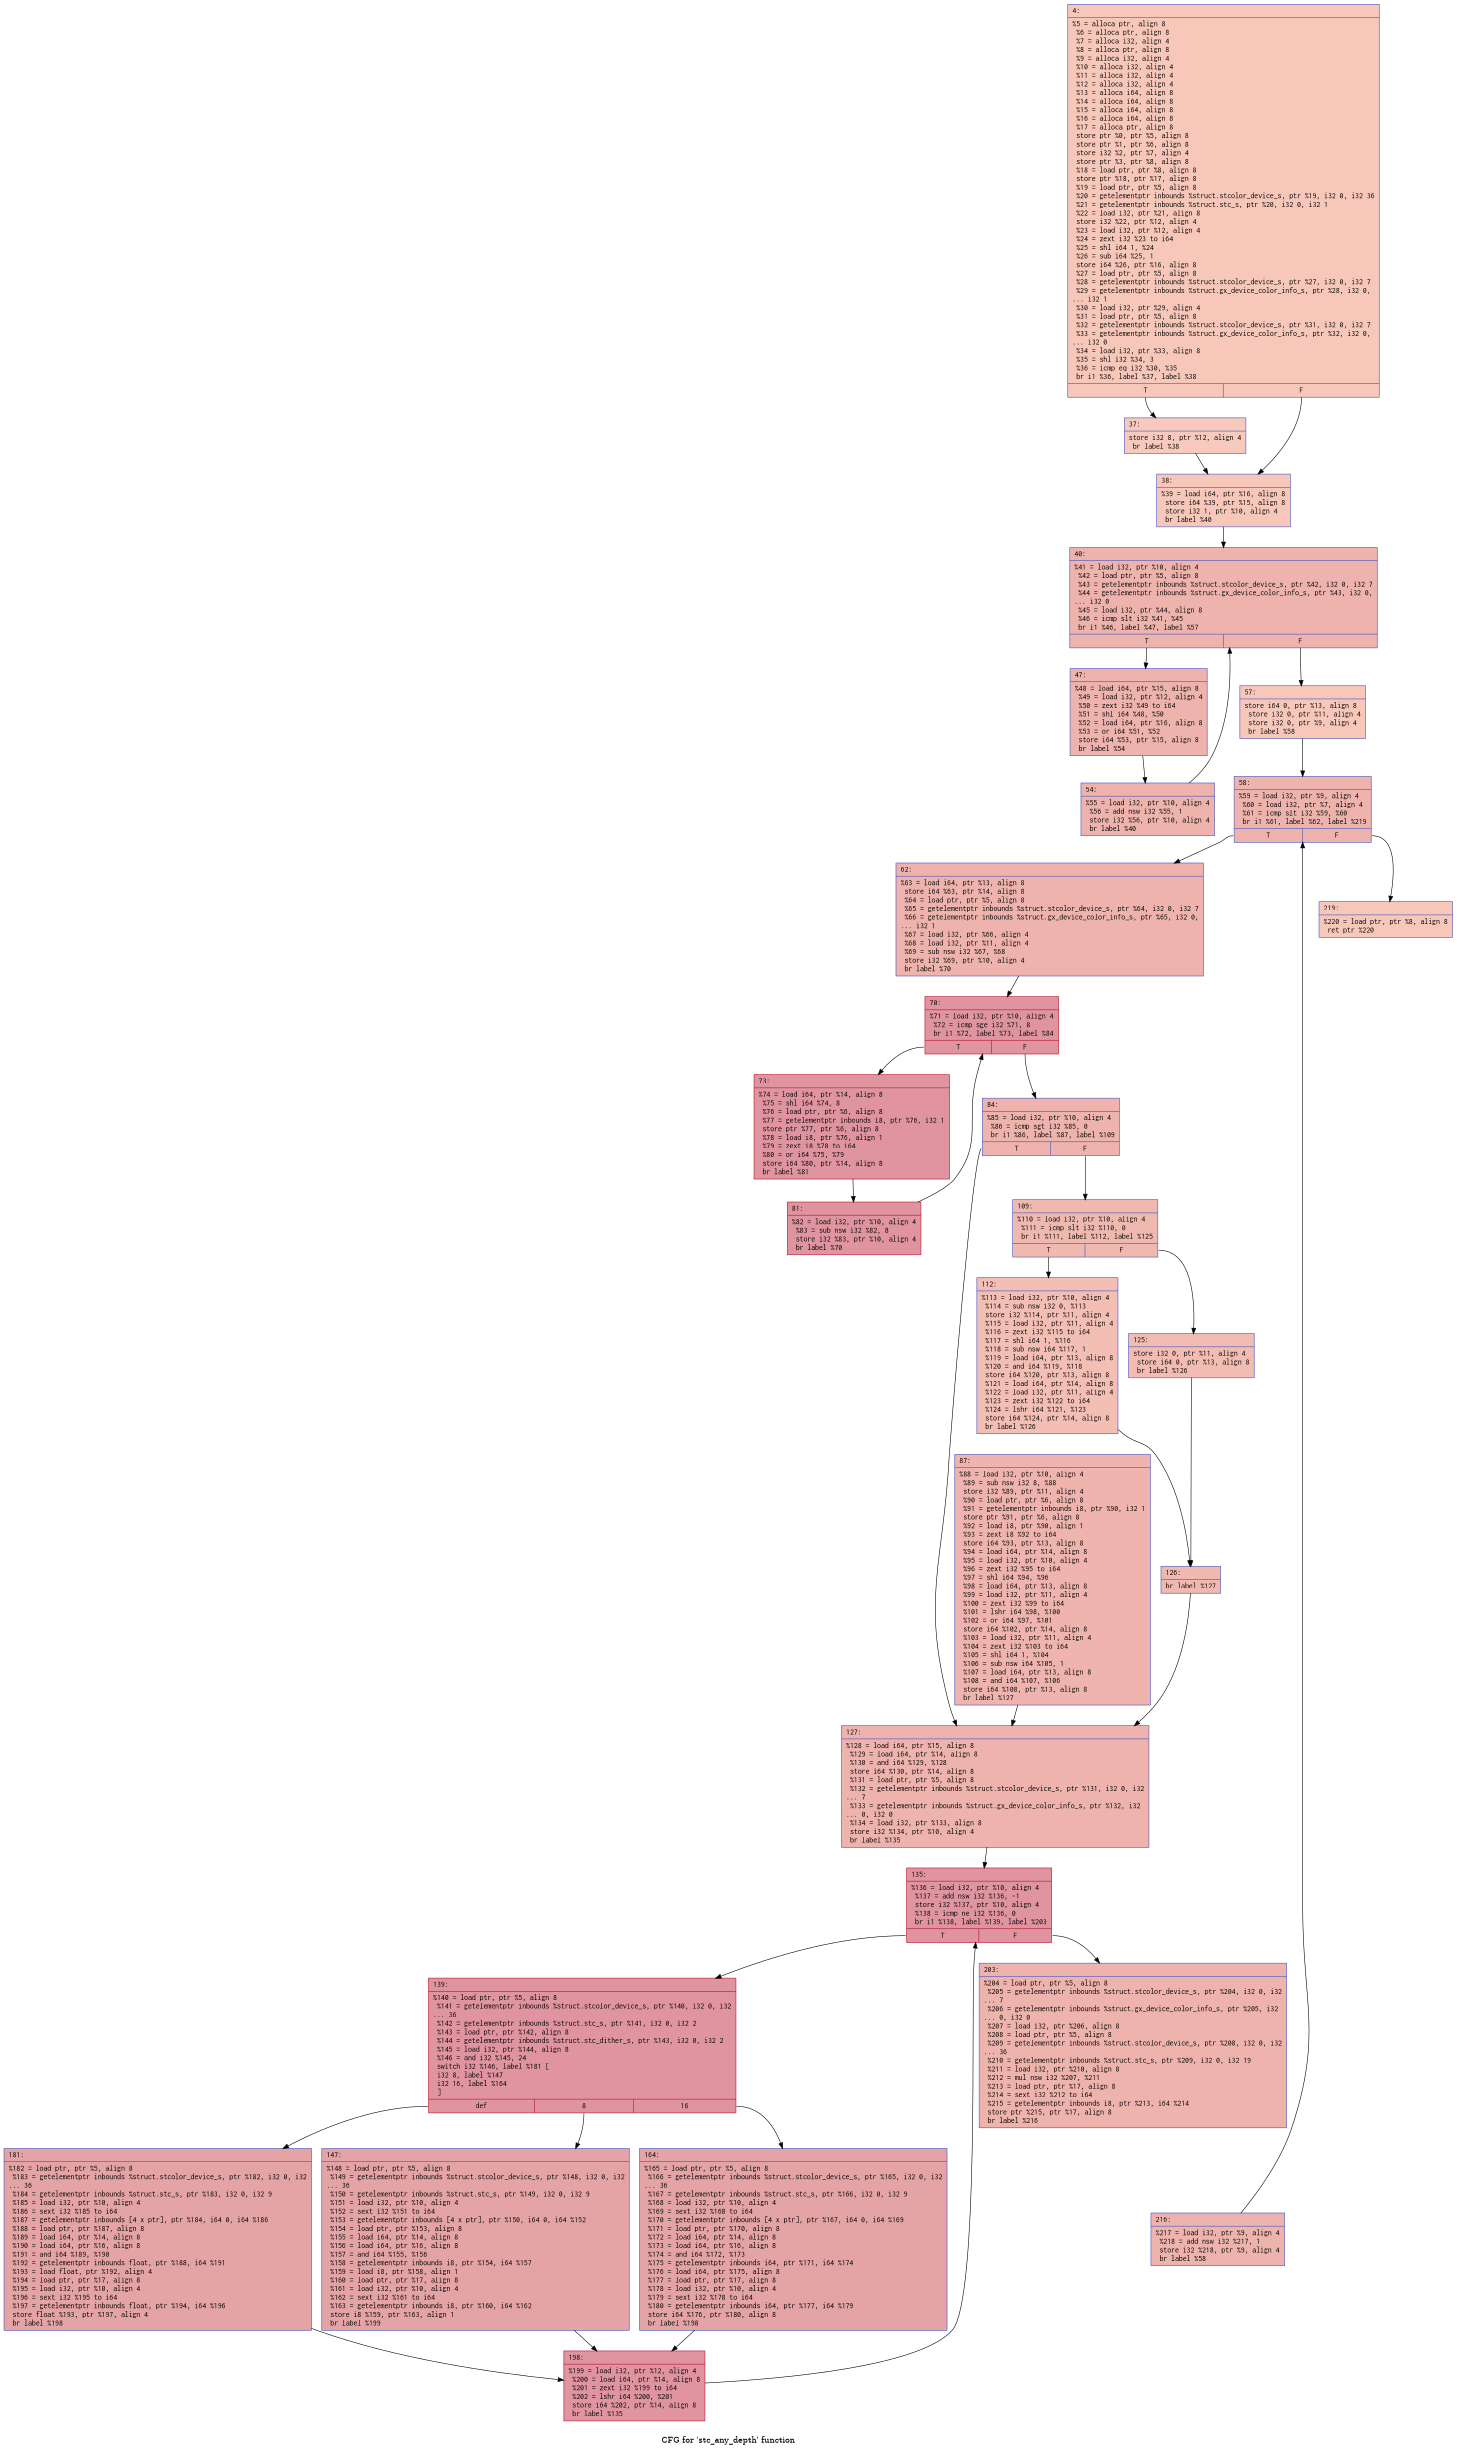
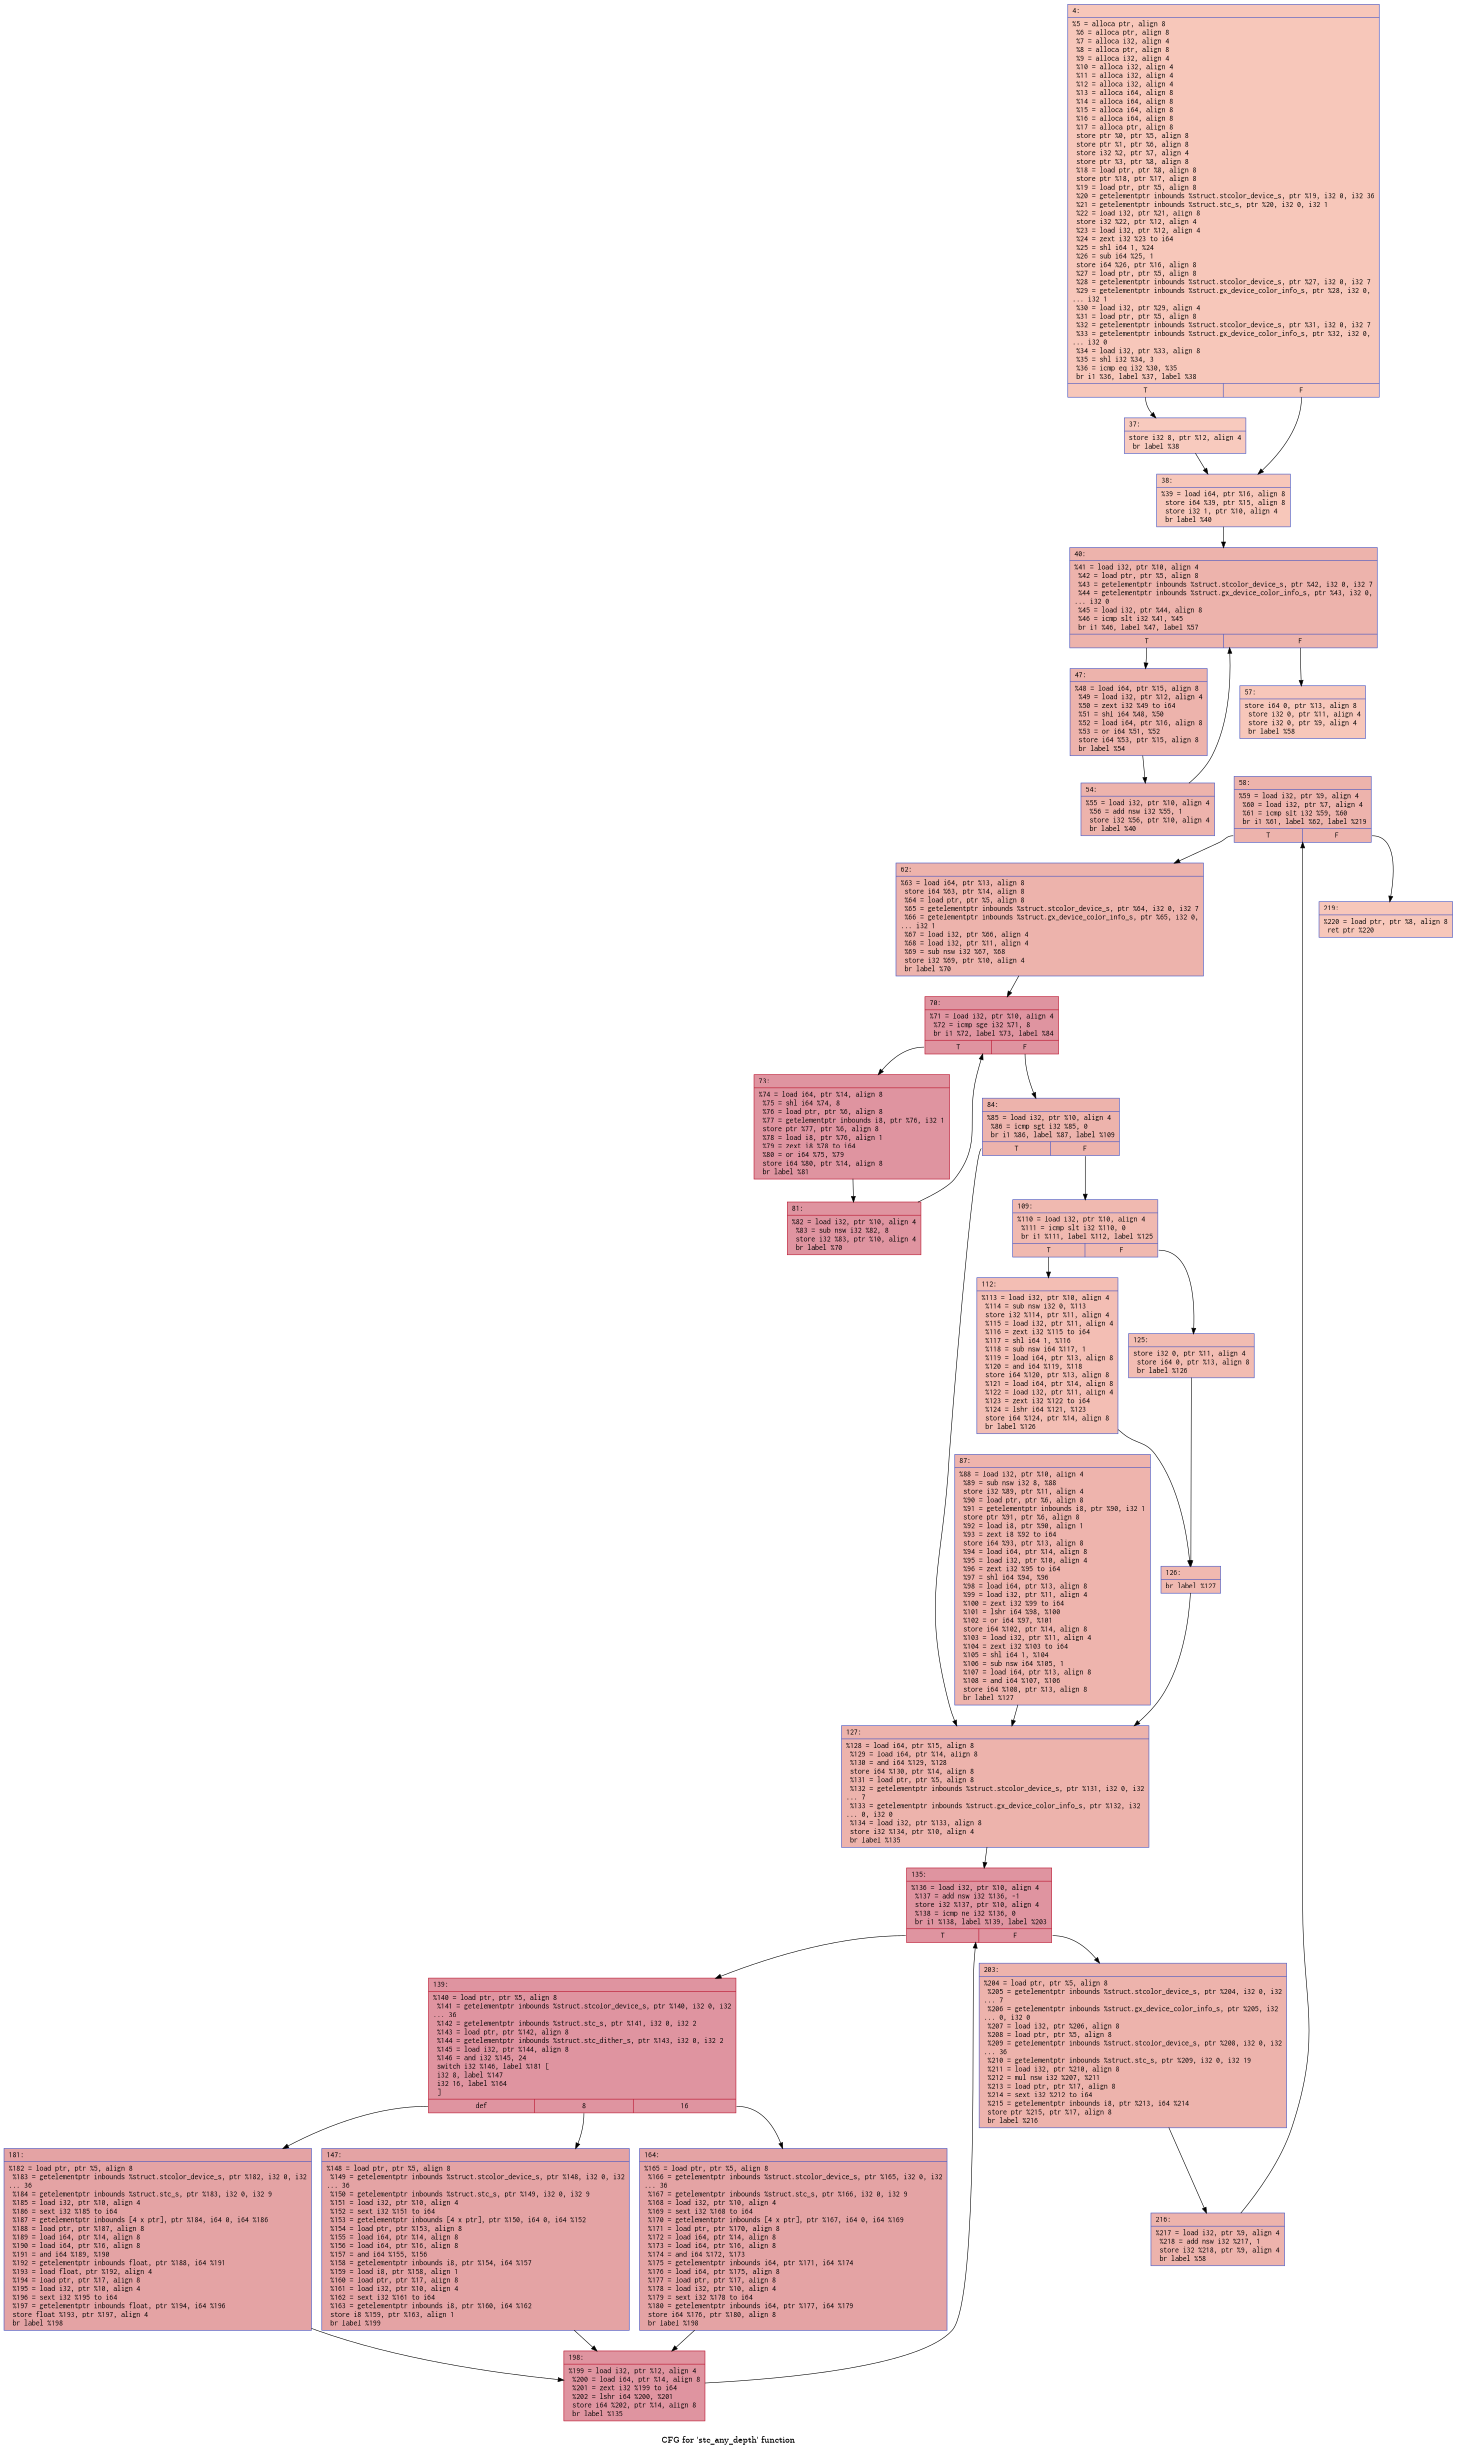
edge "57:" -> "58:": removed
edge "203:" -> "216:": added
